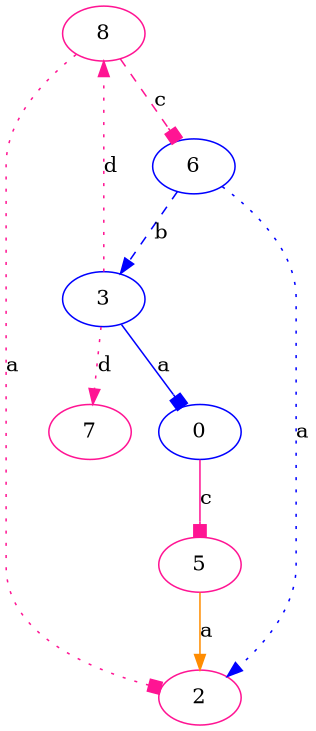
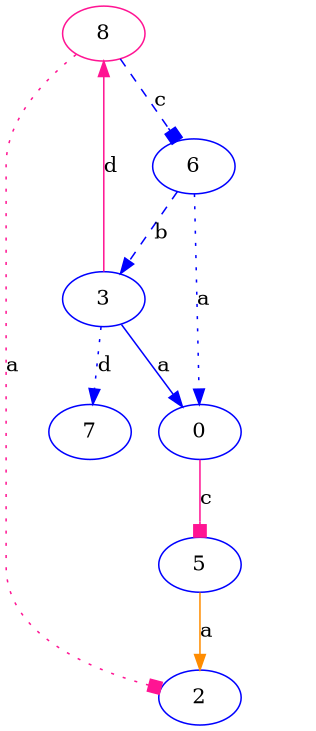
edge "8" -> "6": color deeppink -> blue
edge "3" -> "8": style dotted -> solid
edge "3" -> "7": color deeppink -> blue
edge "3" -> "0": arrowhead box -> normal
edge "6" -> "2": now "6" -> "0"
node "7": color deeppink -> blue
node "5": color deeppink -> blue
node "2": color deeppink -> blue
